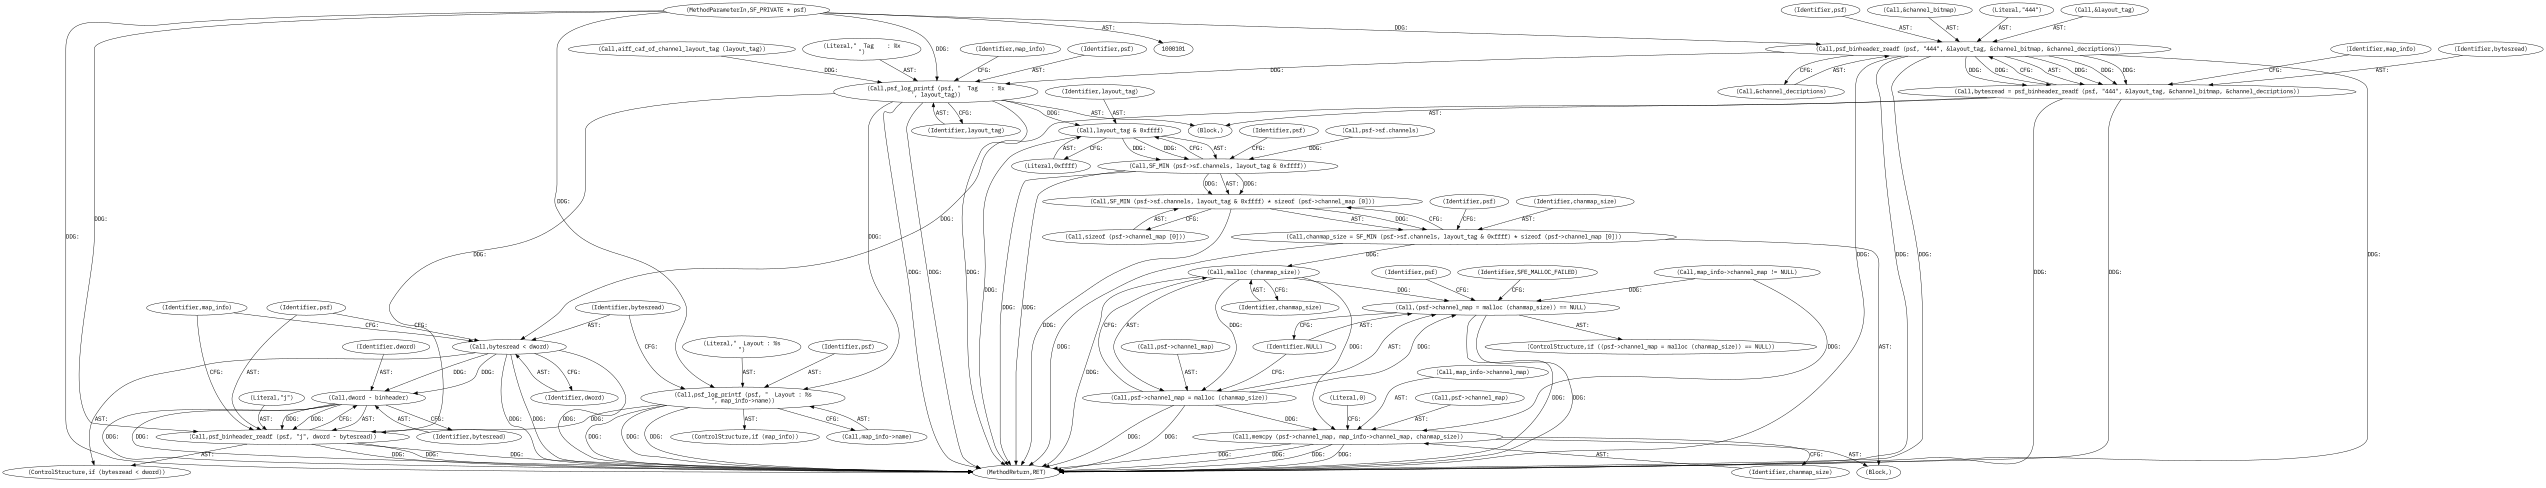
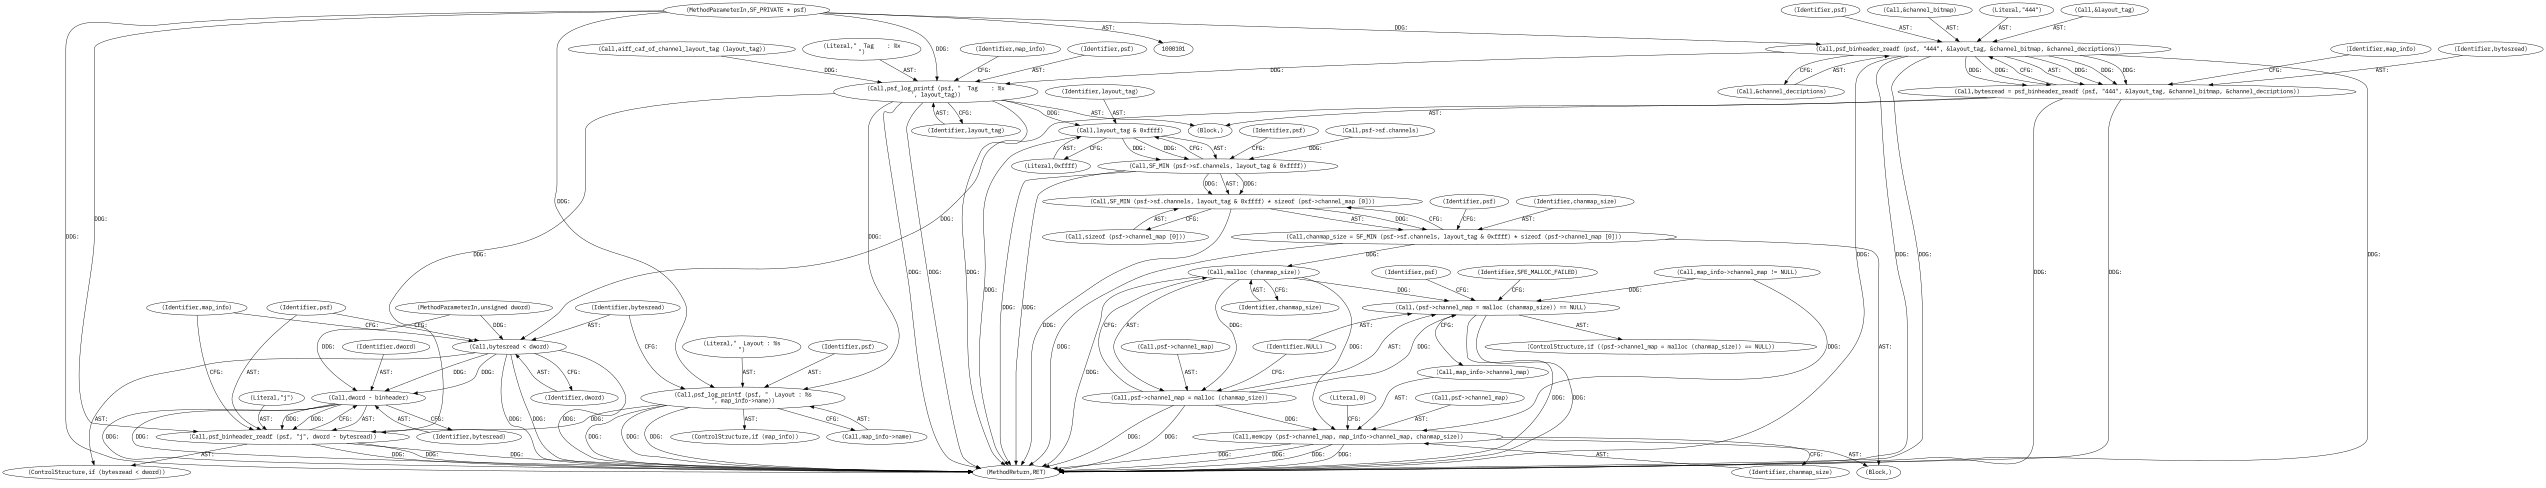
node "(MethodParameterIn,unsigned dword)": added
edge "(Call,(psf->channel_map = malloc (chanmap_size)) == NULL)" -> "(Identifier,NULL)": now "(Call,(psf->channel_map = malloc (chanmap_size)) == NULL)" -> "(Call,map_info->channel_map)"
